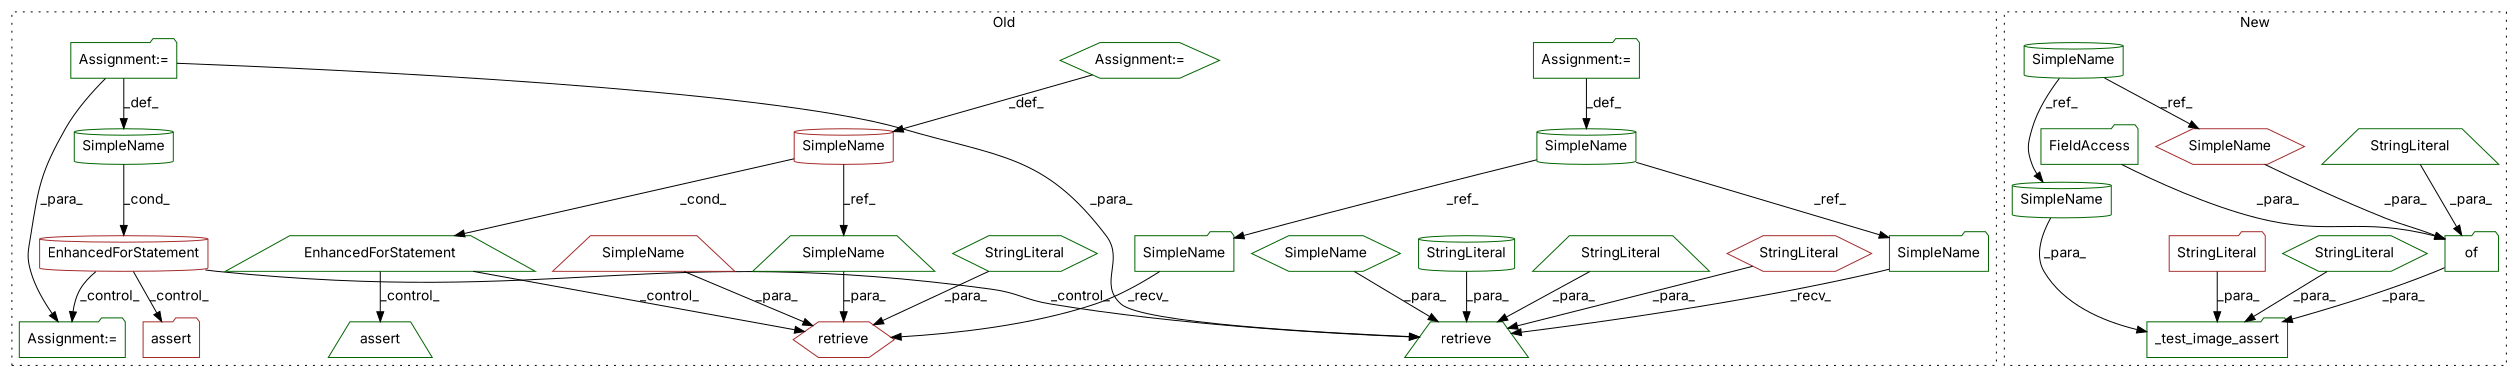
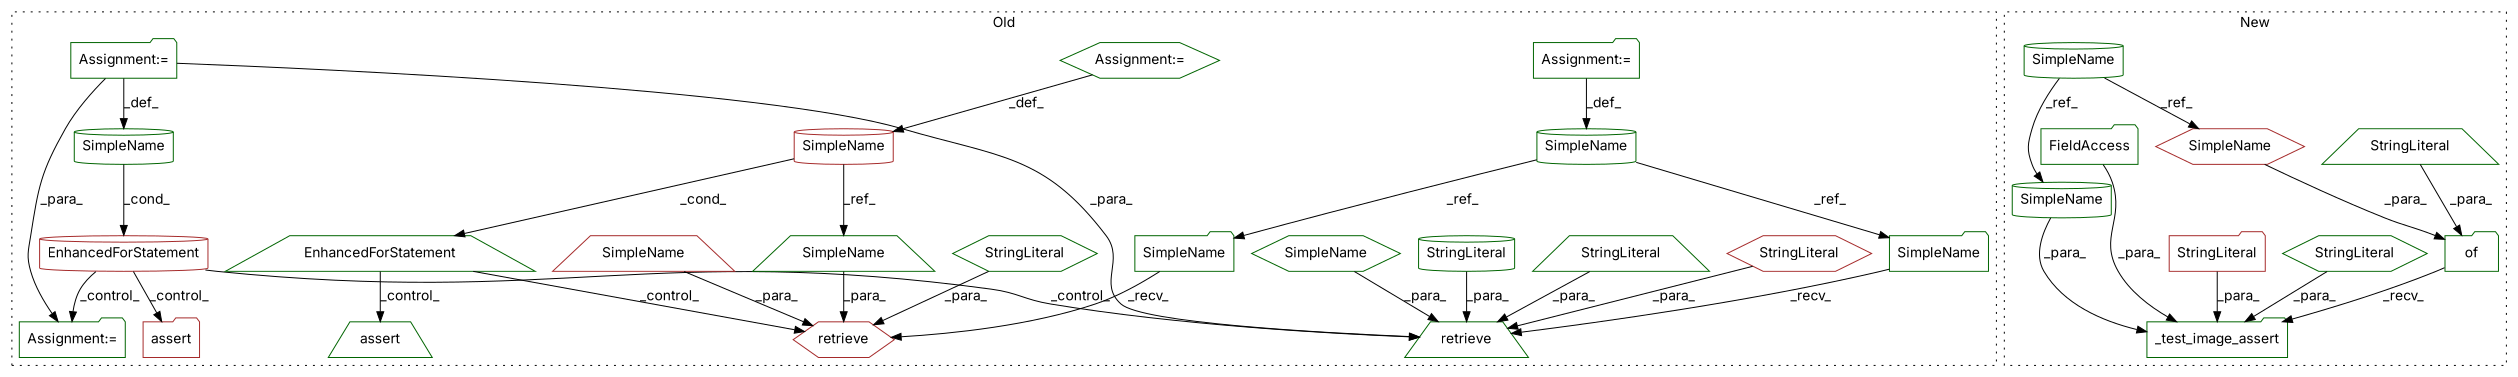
edge "FieldAccess" -> "of": now "FieldAccess" -> "_test_image_assert"
edge "of" -> "_test_image_assert": label "_para_" -> "_recv_"
